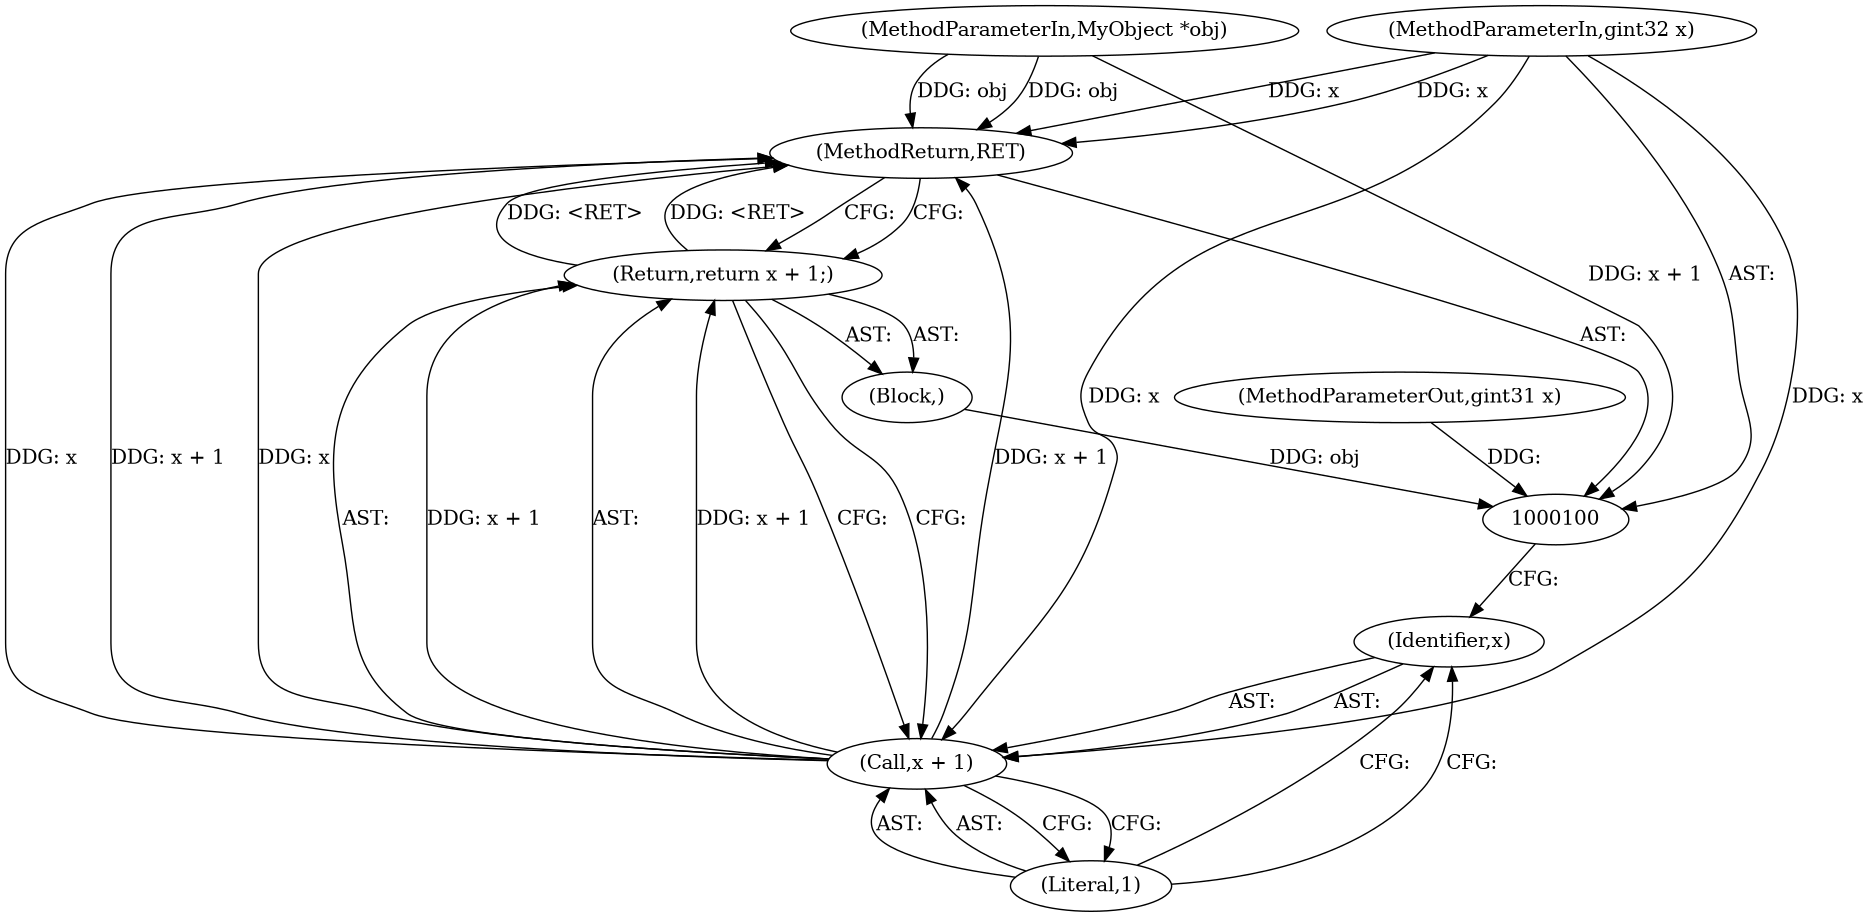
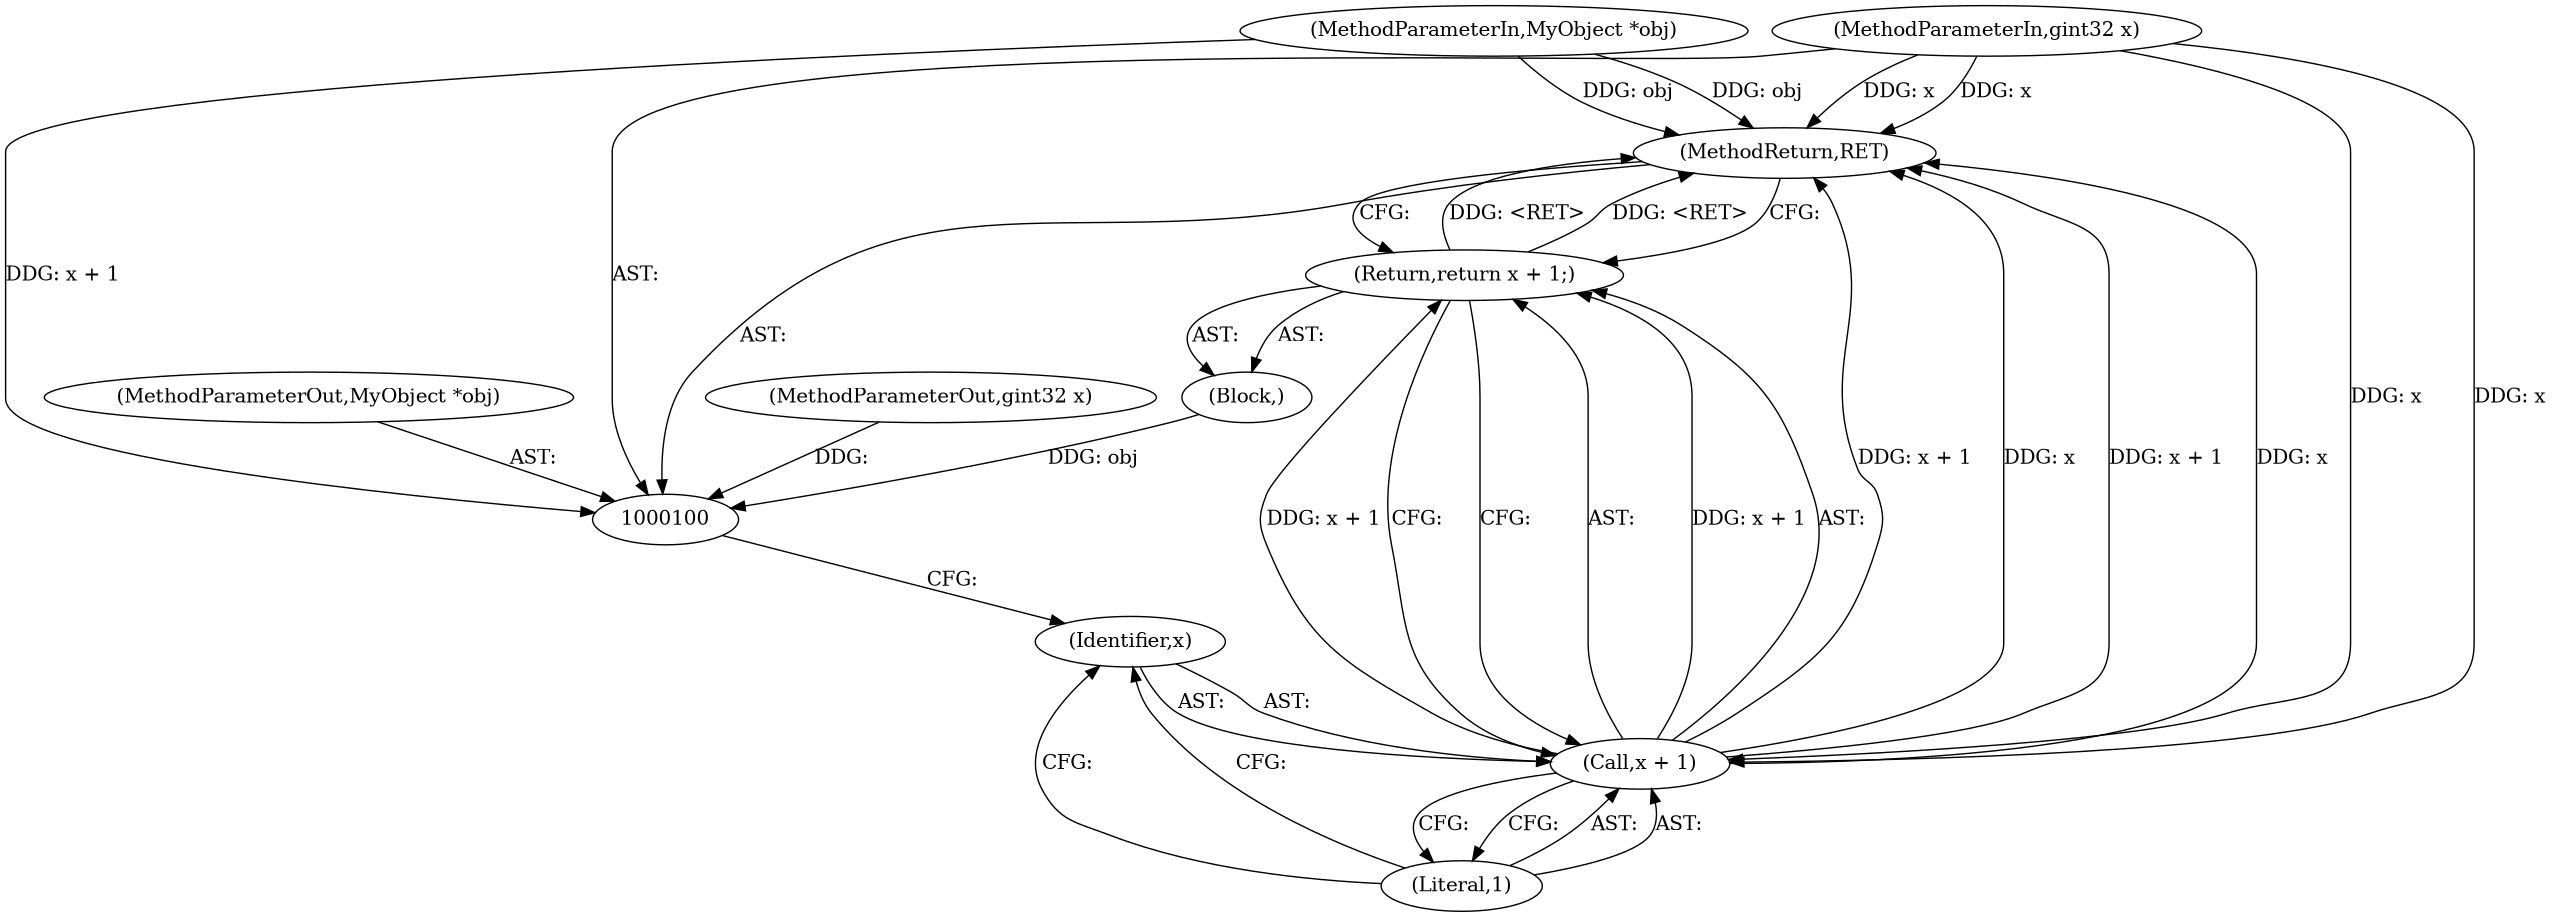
node "(MethodParameterOut,MyObject *obj)": added
node "(MethodParameterOut,gint31 x)": label "(MethodParameterOut,gint31 x)" -> "(MethodParameterOut,gint32 x)"
